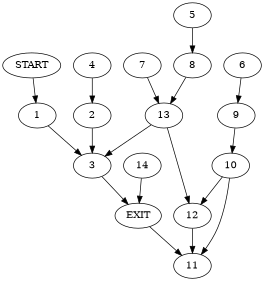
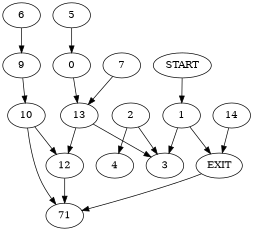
node "8": label "8" -> "0"
edge "4" -> "2": reversed
edge "3" -> "EXIT": now "1" -> "EXIT"
node "11": label "11" -> "71"
